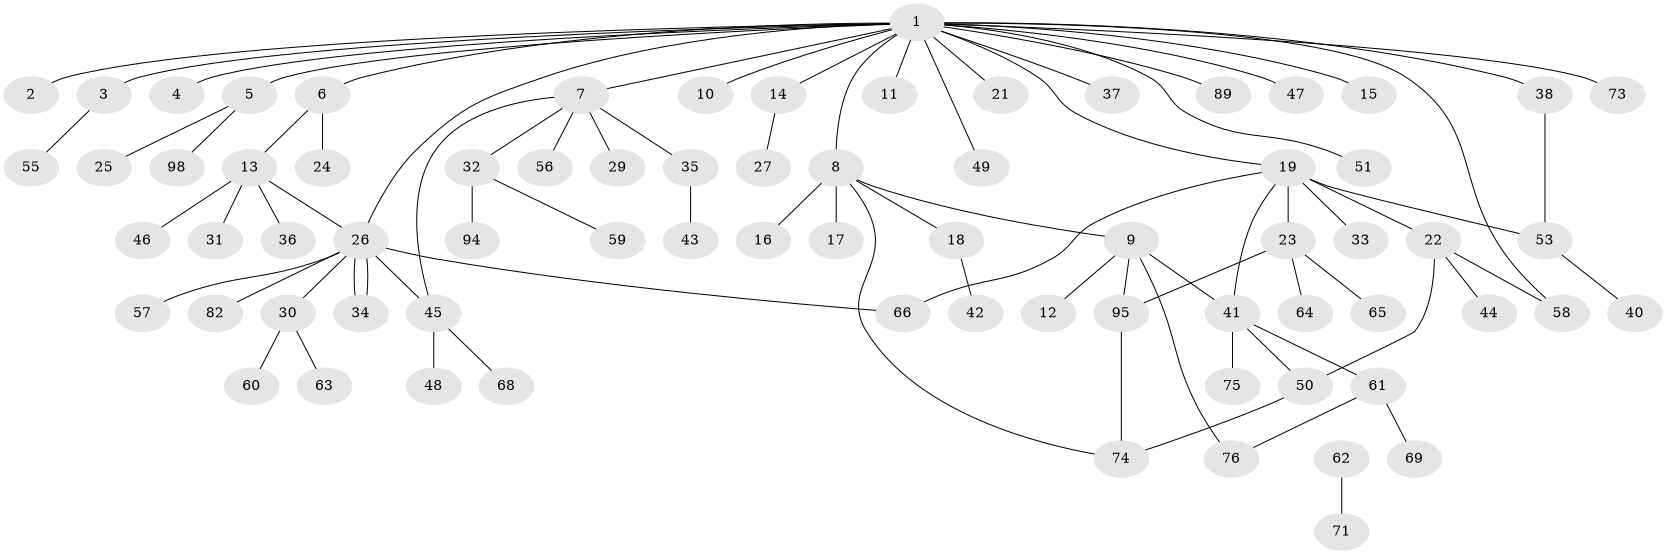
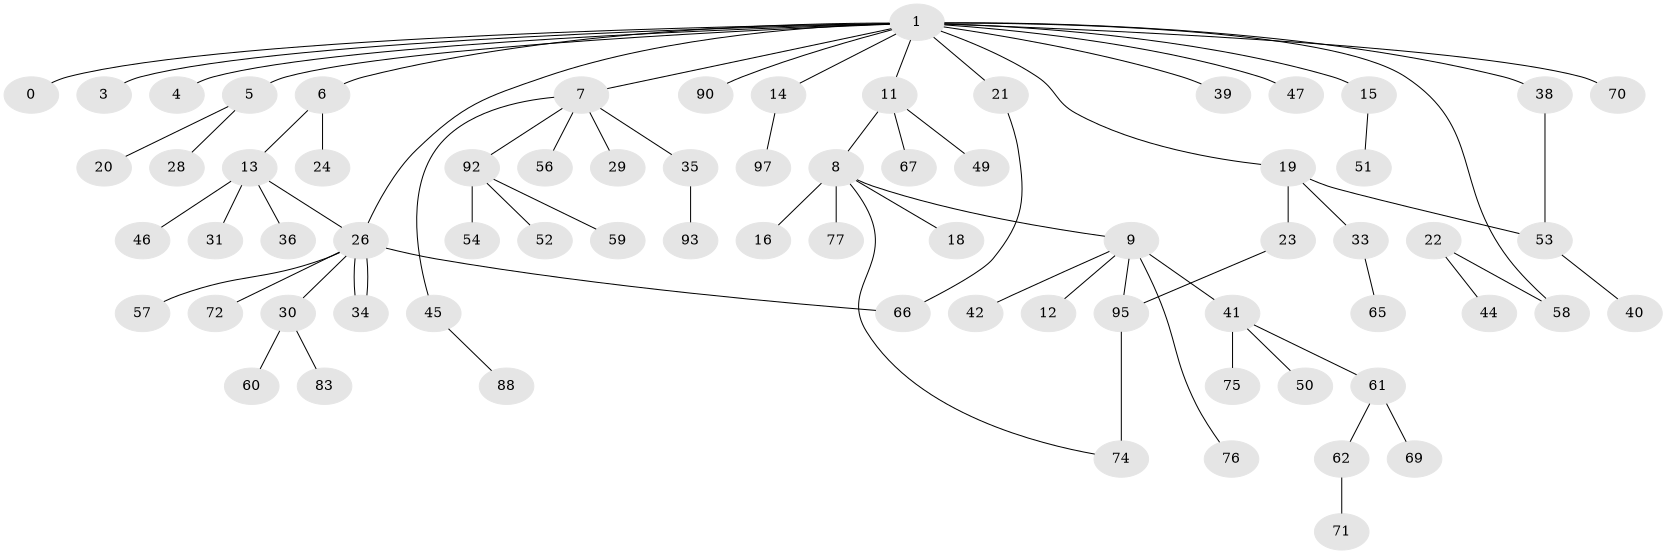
edge "1" -- "51": now "15" -- "51"
edge "1" -- "8": now "11" -- "8"
node "2": label "2" -> "0"
node "10": label "10" -> "90"
edge "1" -- "49": now "11" -- "49"
node "37": removed
node "89": label "89" -> "39"
node "73": label "73" -> "70"
node "55": removed
node "25": label "25" -> "20"
node "98": label "98" -> "28"
node "32": label "32" -> "92"
node "27": label "27" -> "97"
node "67": added
edge "19" -- "22": removed
edge "19" -- "66": now "21" -- "66"
edge "19" -- "41": removed
node "94": label "94" -> "54"
node "52": added
node "43": label "43" -> "93"
node "17": label "17" -> "77"
edge "26" -- "45": removed
edge "18" -- "42": now "9" -- "42"
edge "23" -- "65": now "33" -- "65"
node "82": label "82" -> "72"
node "64": removed
edge "22" -- "50": removed
node "63": label "63" -> "83"
node "48": removed
node "68": label "68" -> "88"
edge "61" -- "76": now "61" -- "62"
edge "50" -- "74": removed
